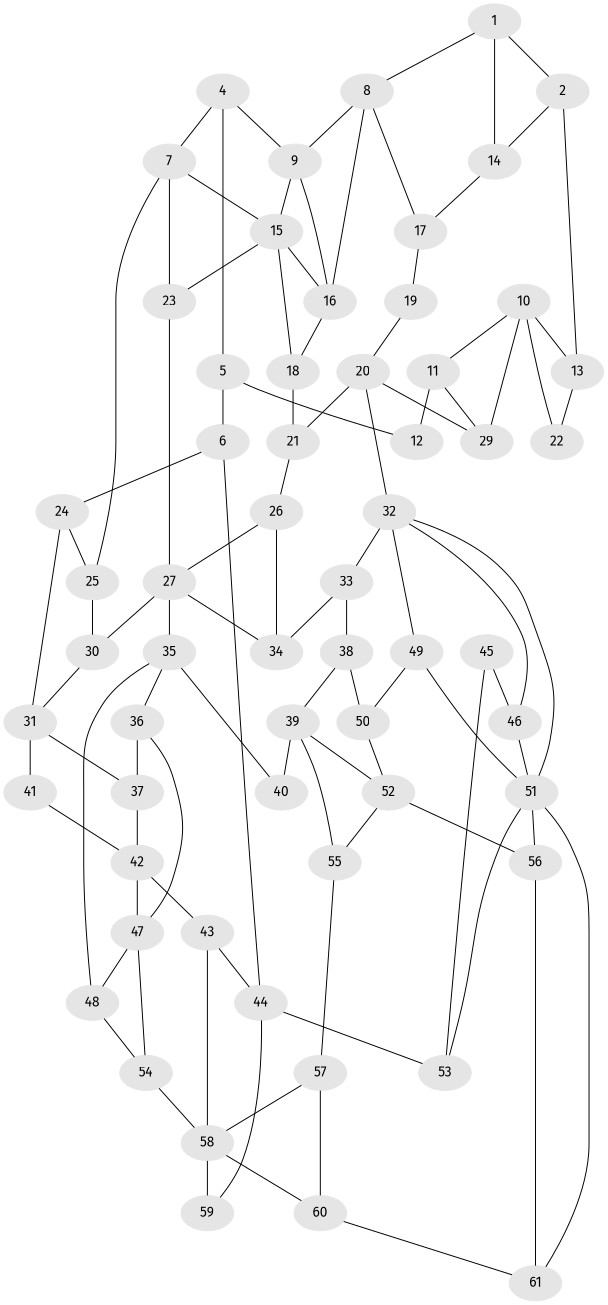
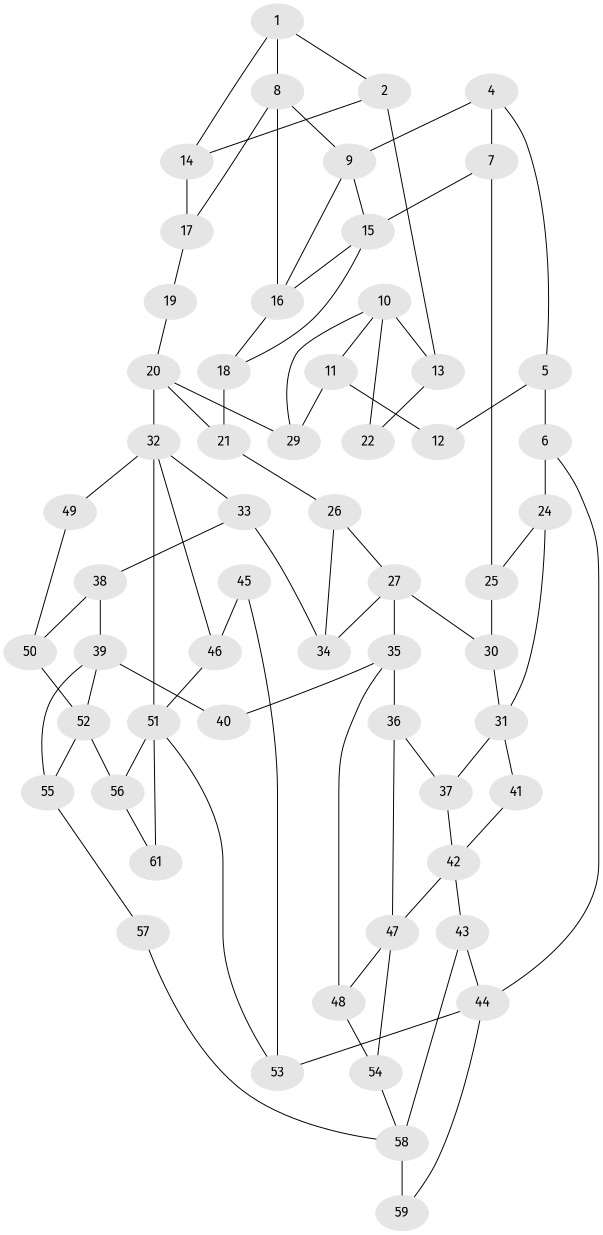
node "23": removed
edge "49" -- "51": removed
node "60": removed
